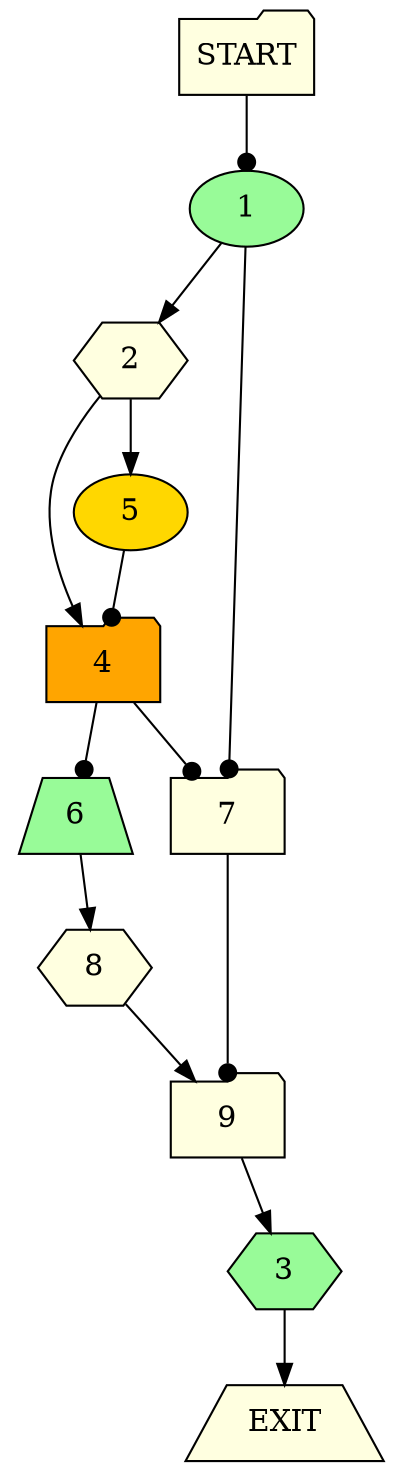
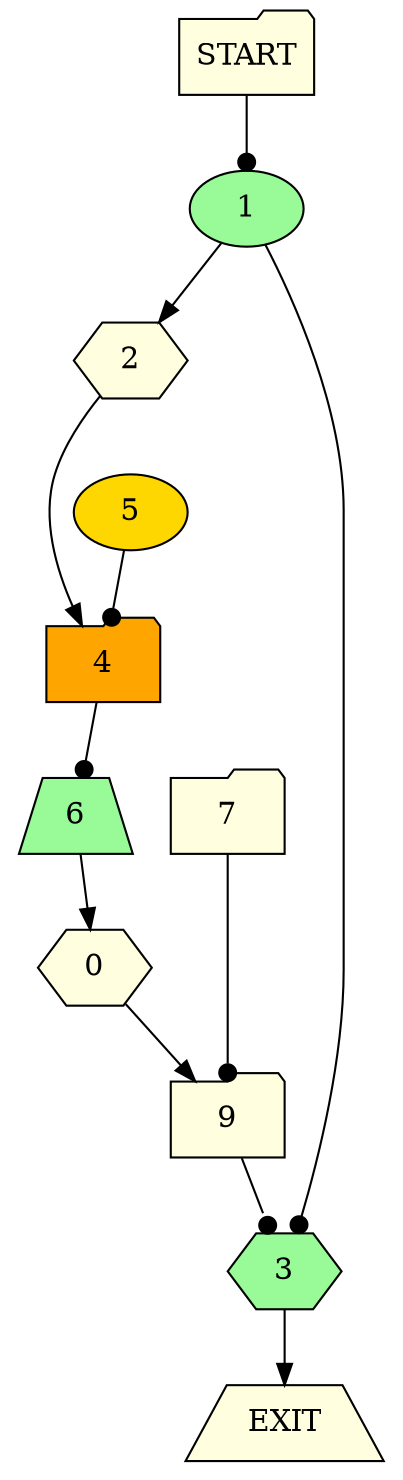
edge "2" -> "5": removed
edge "1" -> "7": now "1" -> "3"
edge "4" -> "7": removed
node "8": label "8" -> "0"
edge "9" -> "3": arrowhead normal -> dot
